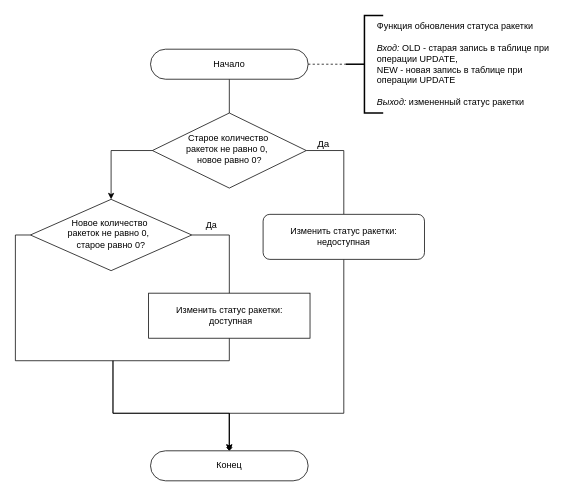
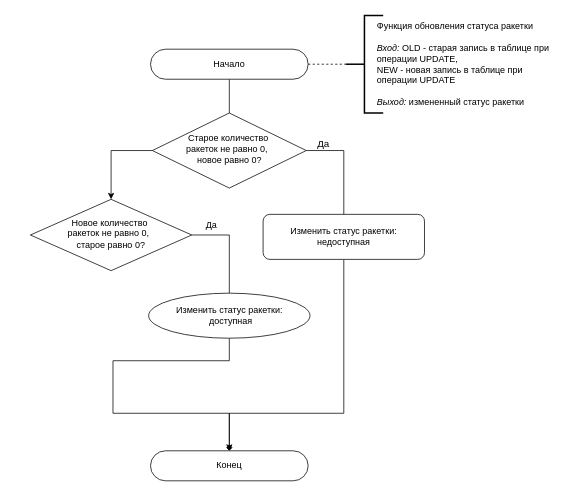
node "Изменить статус ракетки: доступная": shape rectangle -> ellipse
edge "Новое количество ракеток не равно 0, старое равно 0?" -> "Конец": removed
